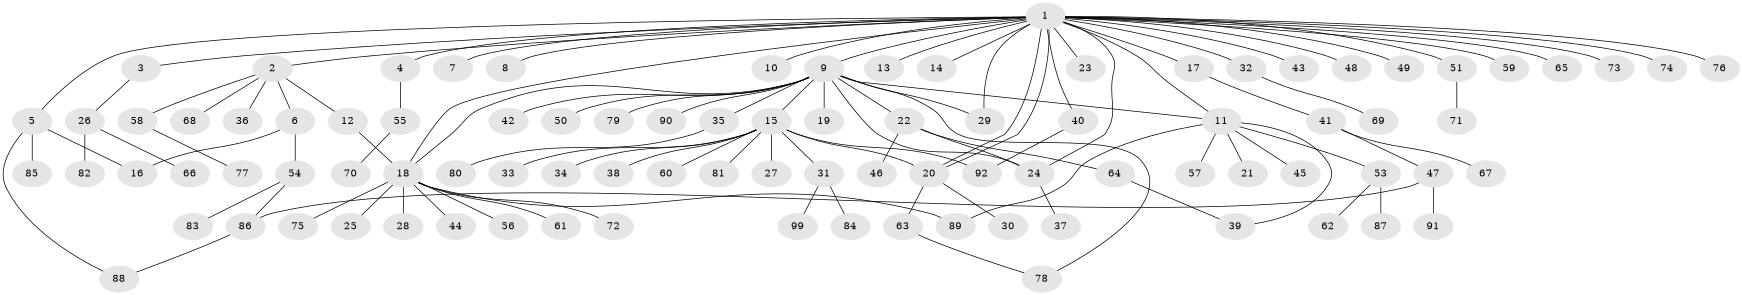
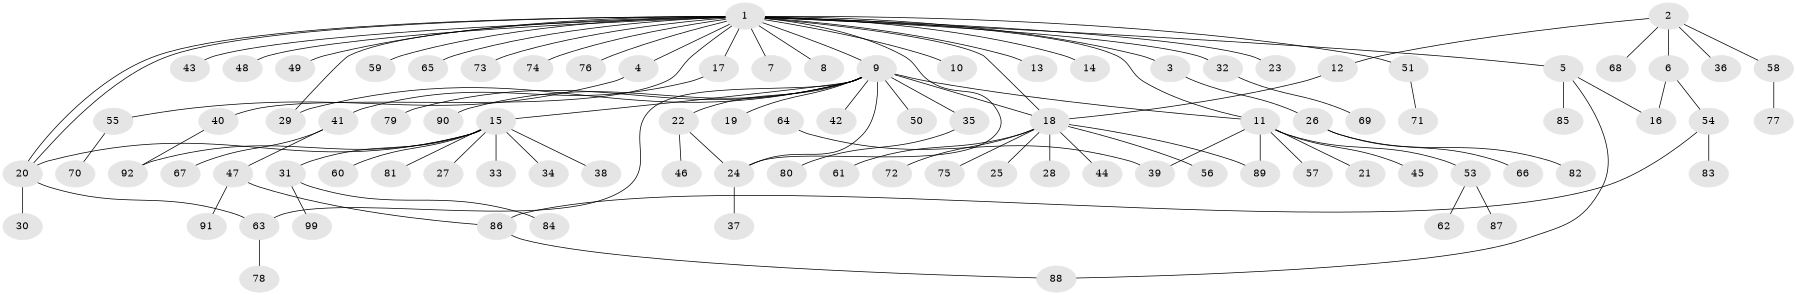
edge "1" -- "2": removed
edge "9" -- "78": now "9" -- "63"
edge "22" -- "64": removed
